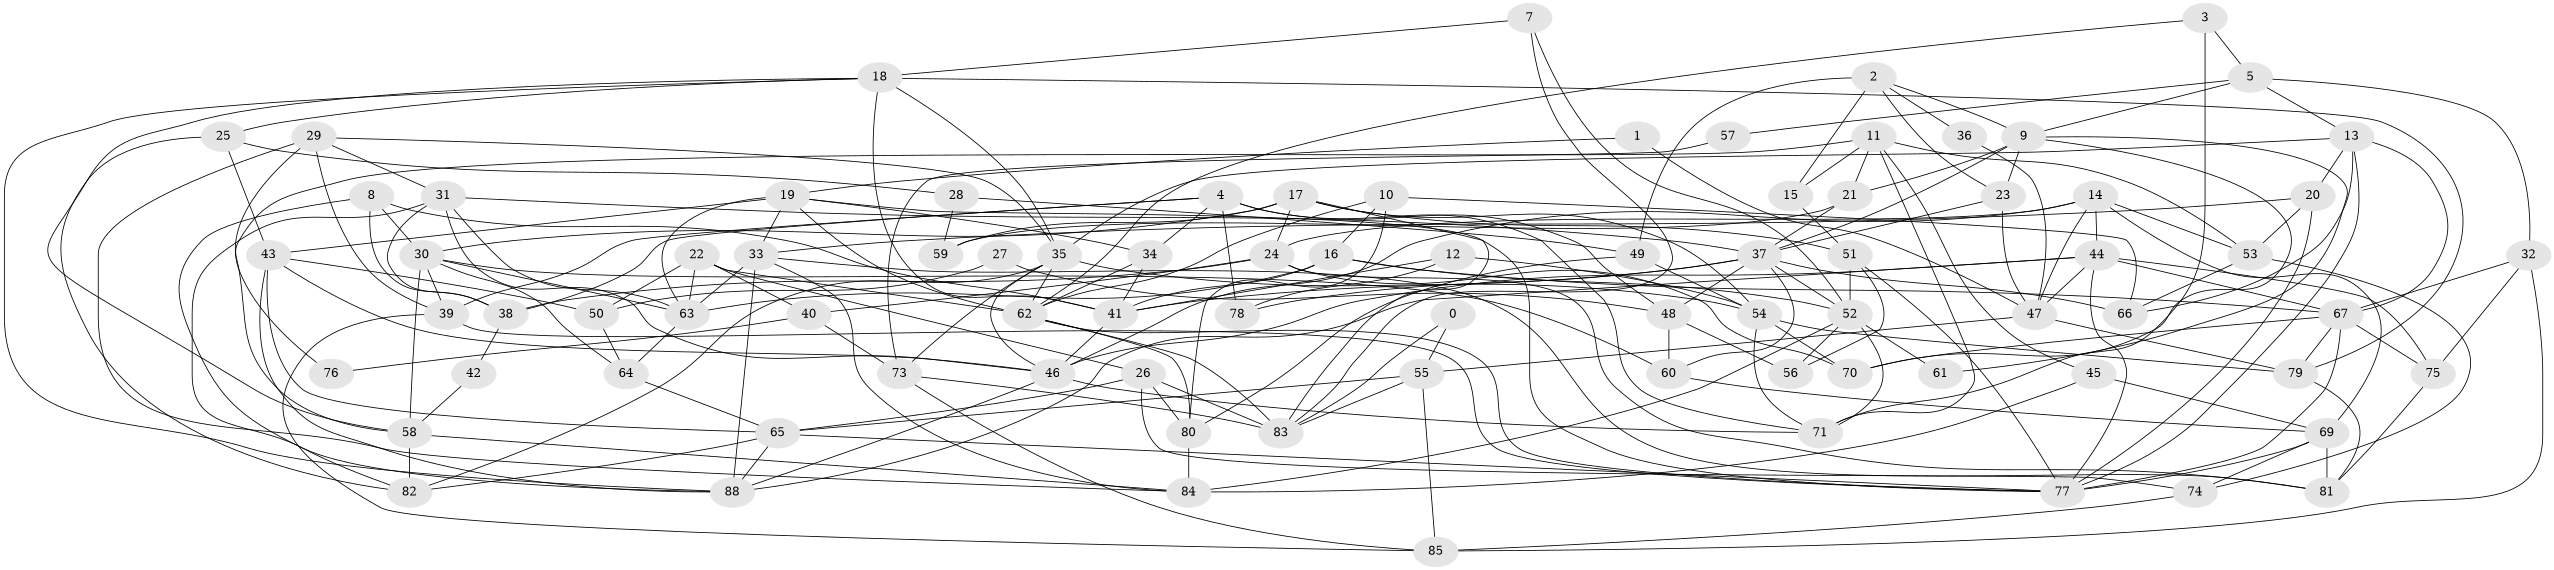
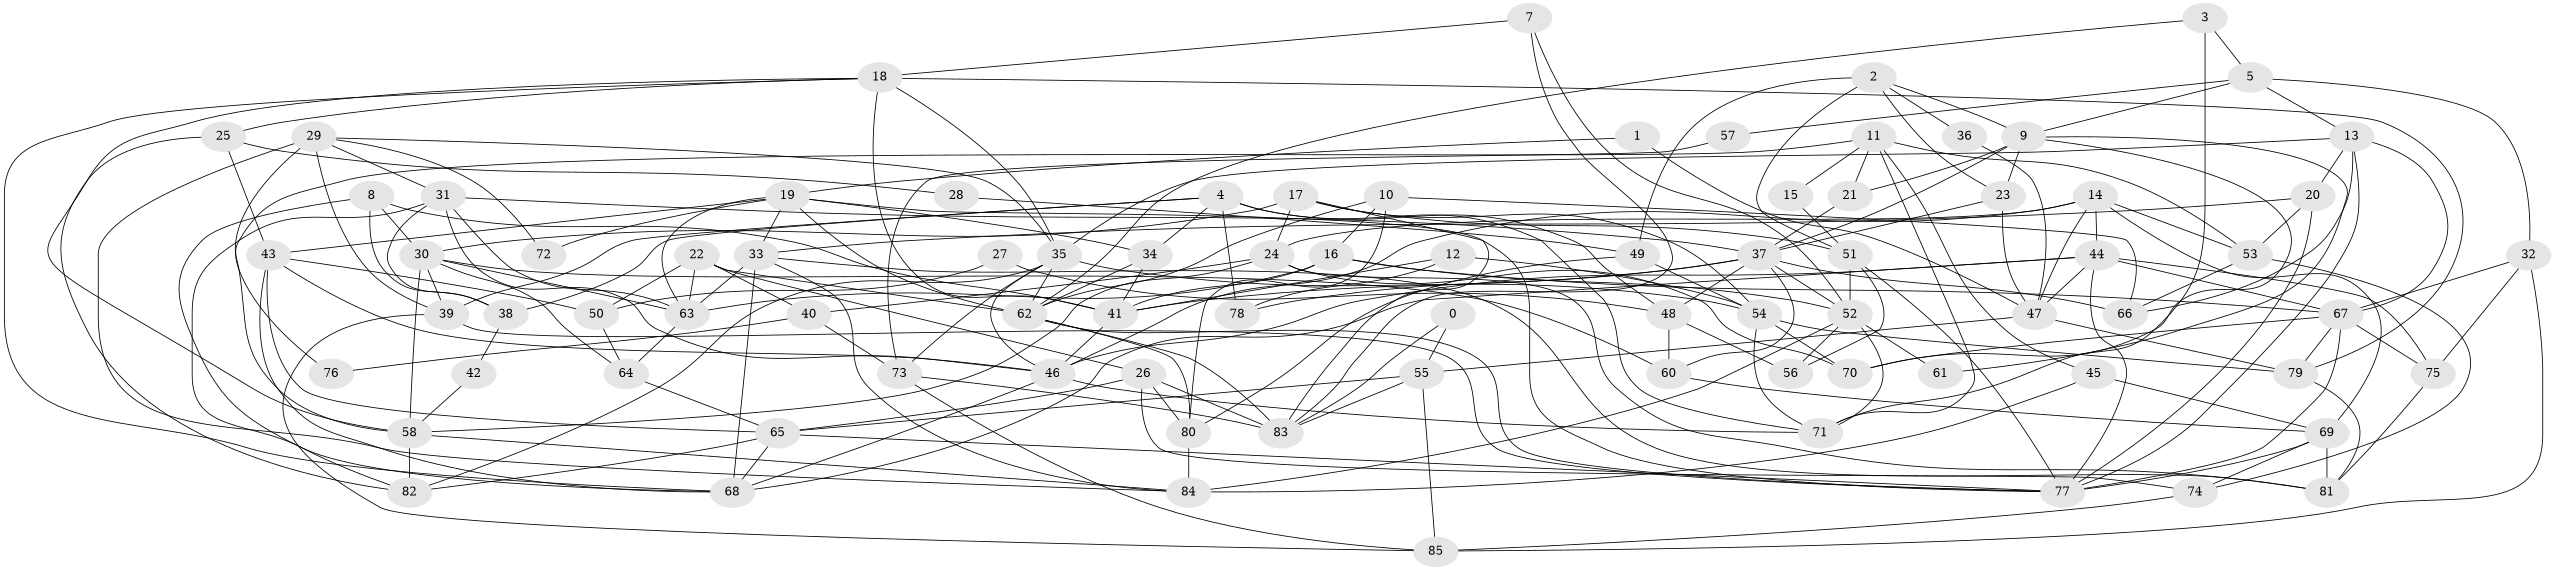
edge "2" -- "15": now "2" -- "51"
node "72": added
node "59": removed
edge "24" -- "38": now "24" -- "58"
node "88": label "88" -> "68"
